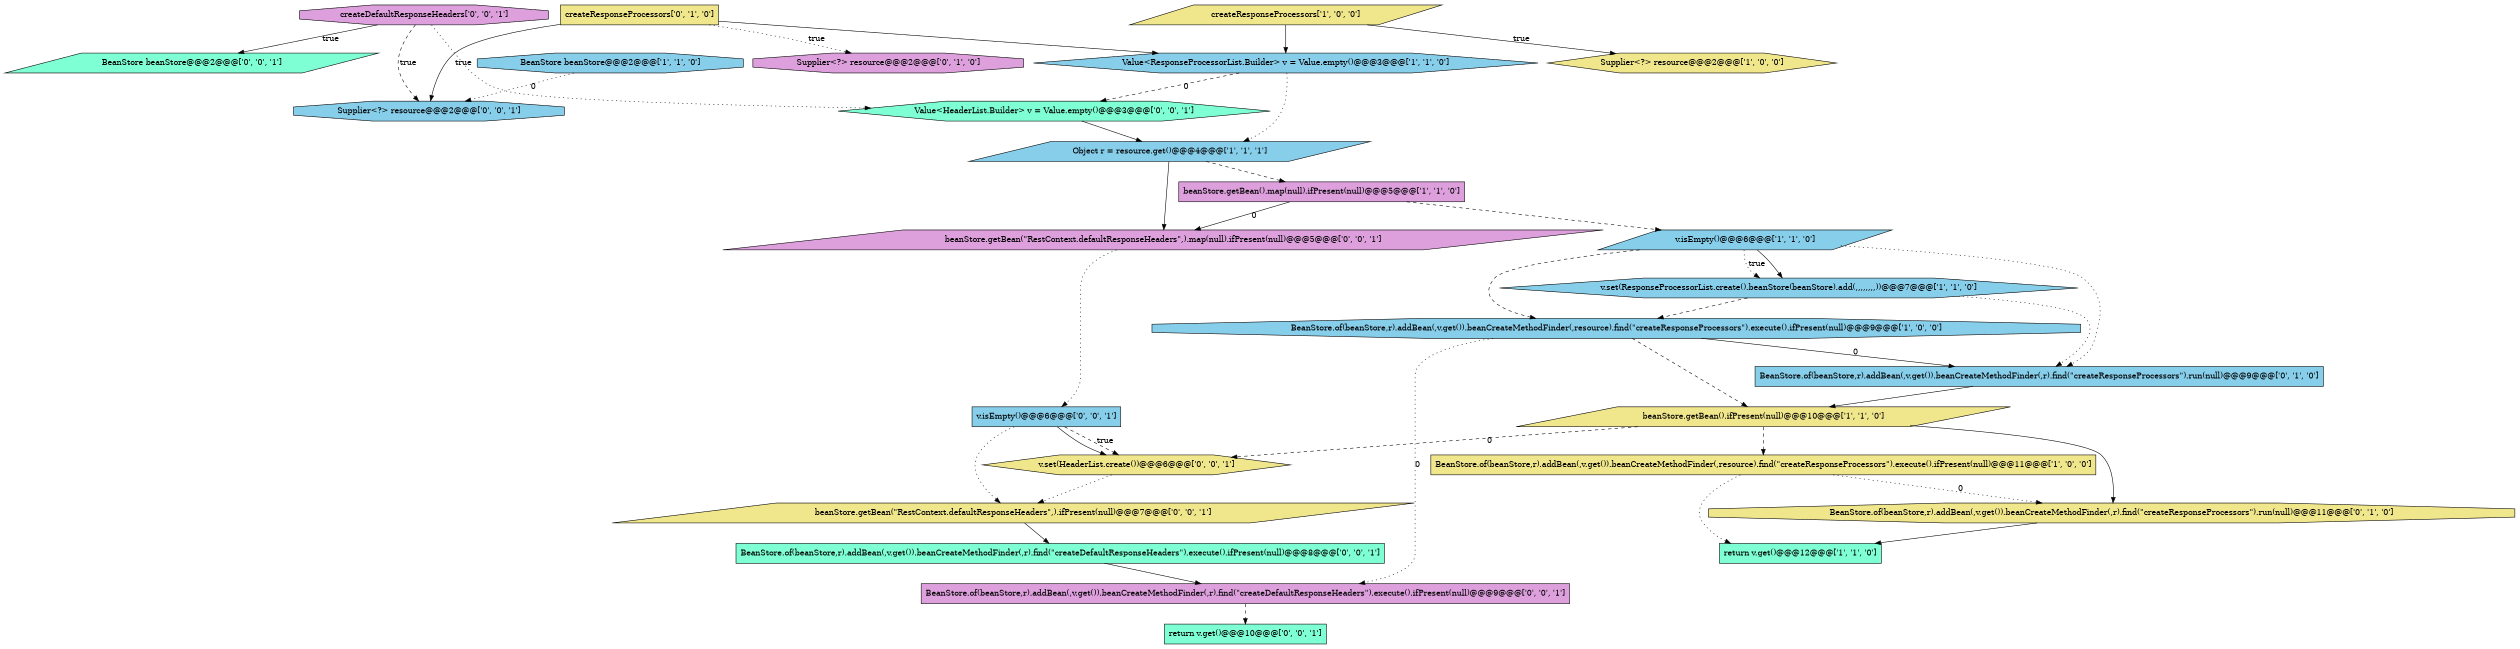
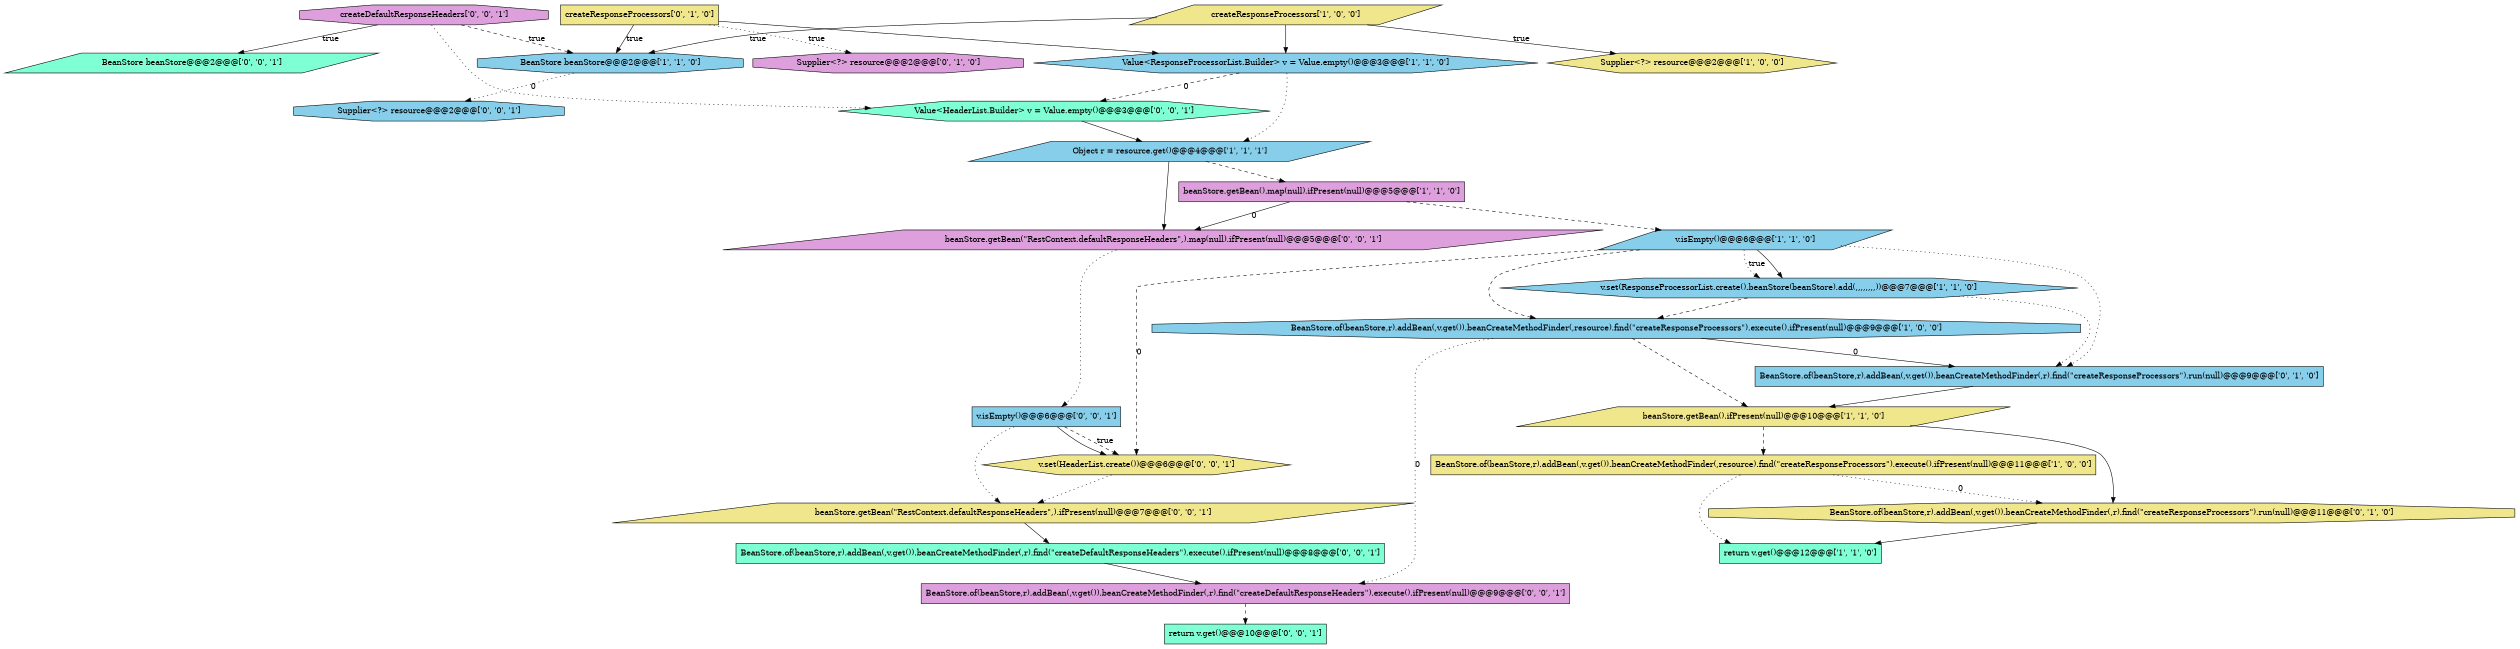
edge "createResponseProcessors['1', '0', '0']" -> "BeanStore beanStore@@@2@@@['1', '1', '0']": added, label "true"
edge "createResponseProcessors['0', '1', '0']" -> "Supplier<?> resource@@@2@@@['0', '0', '1']": now "createResponseProcessors['0', '1', '0']" -> "BeanStore beanStore@@@2@@@['1', '1', '0']"
edge "createDefaultResponseHeaders['0', '0', '1']" -> "Supplier<?> resource@@@2@@@['0', '0', '1']": now "createDefaultResponseHeaders['0', '0', '1']" -> "BeanStore beanStore@@@2@@@['1', '1', '0']"
edge "beanStore.getBean().ifPresent(null)@@@10@@@['1', '1', '0']" -> "v.set(HeaderList.create())@@@6@@@['0', '0', '1']": now "v.isEmpty()@@@6@@@['1', '1', '0']" -> "v.set(HeaderList.create())@@@6@@@['0', '0', '1']"
